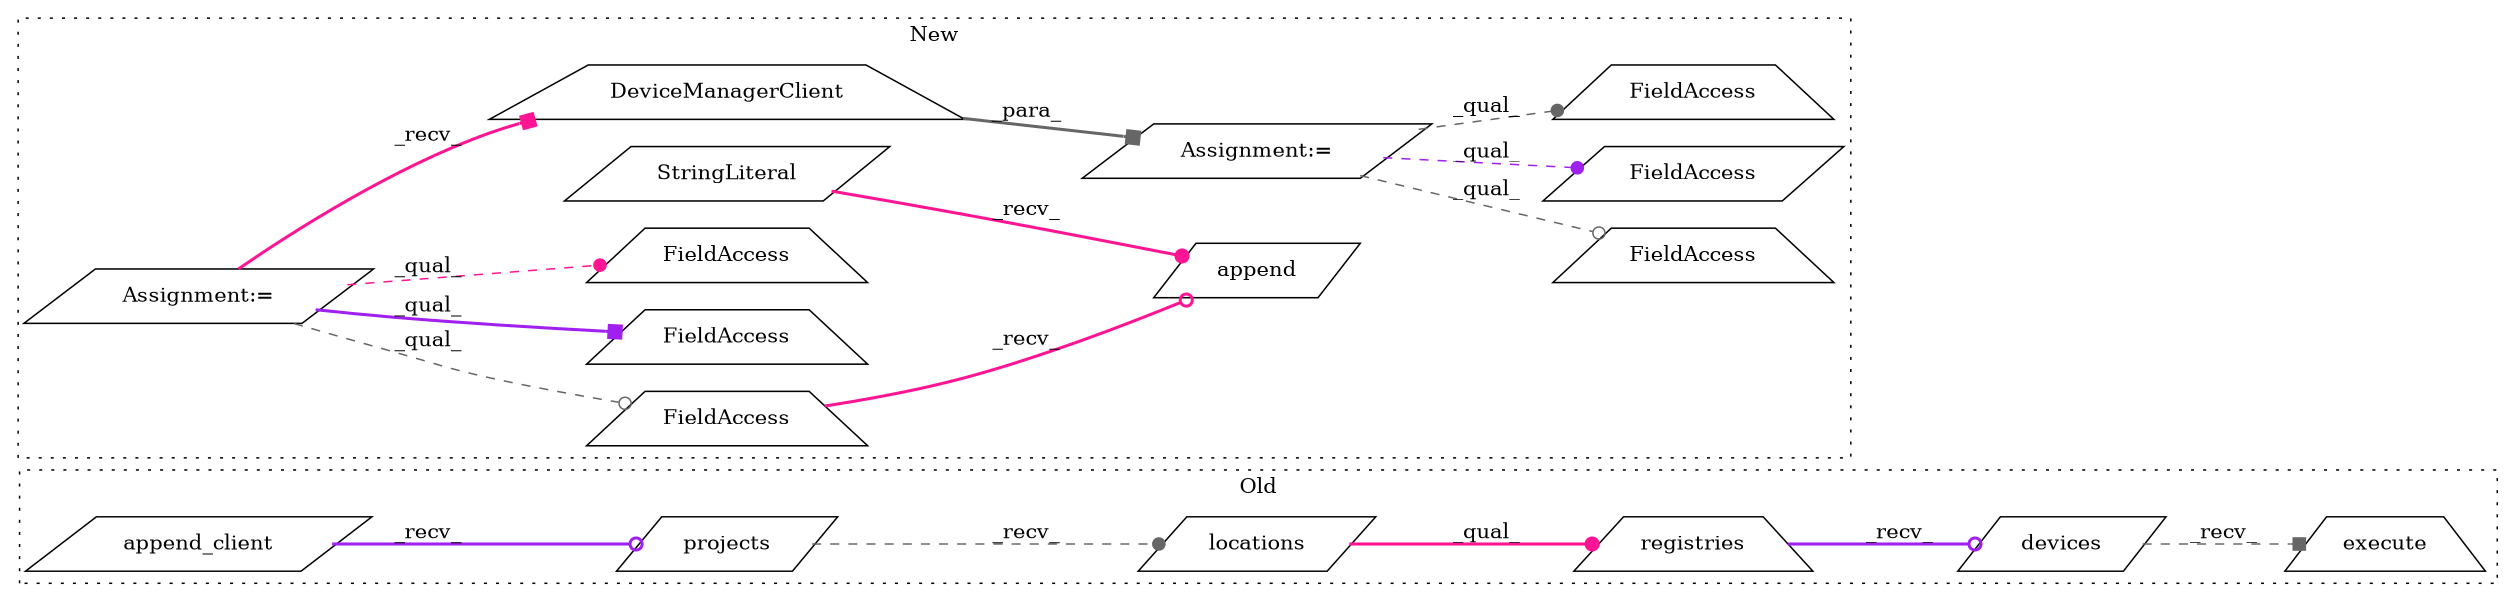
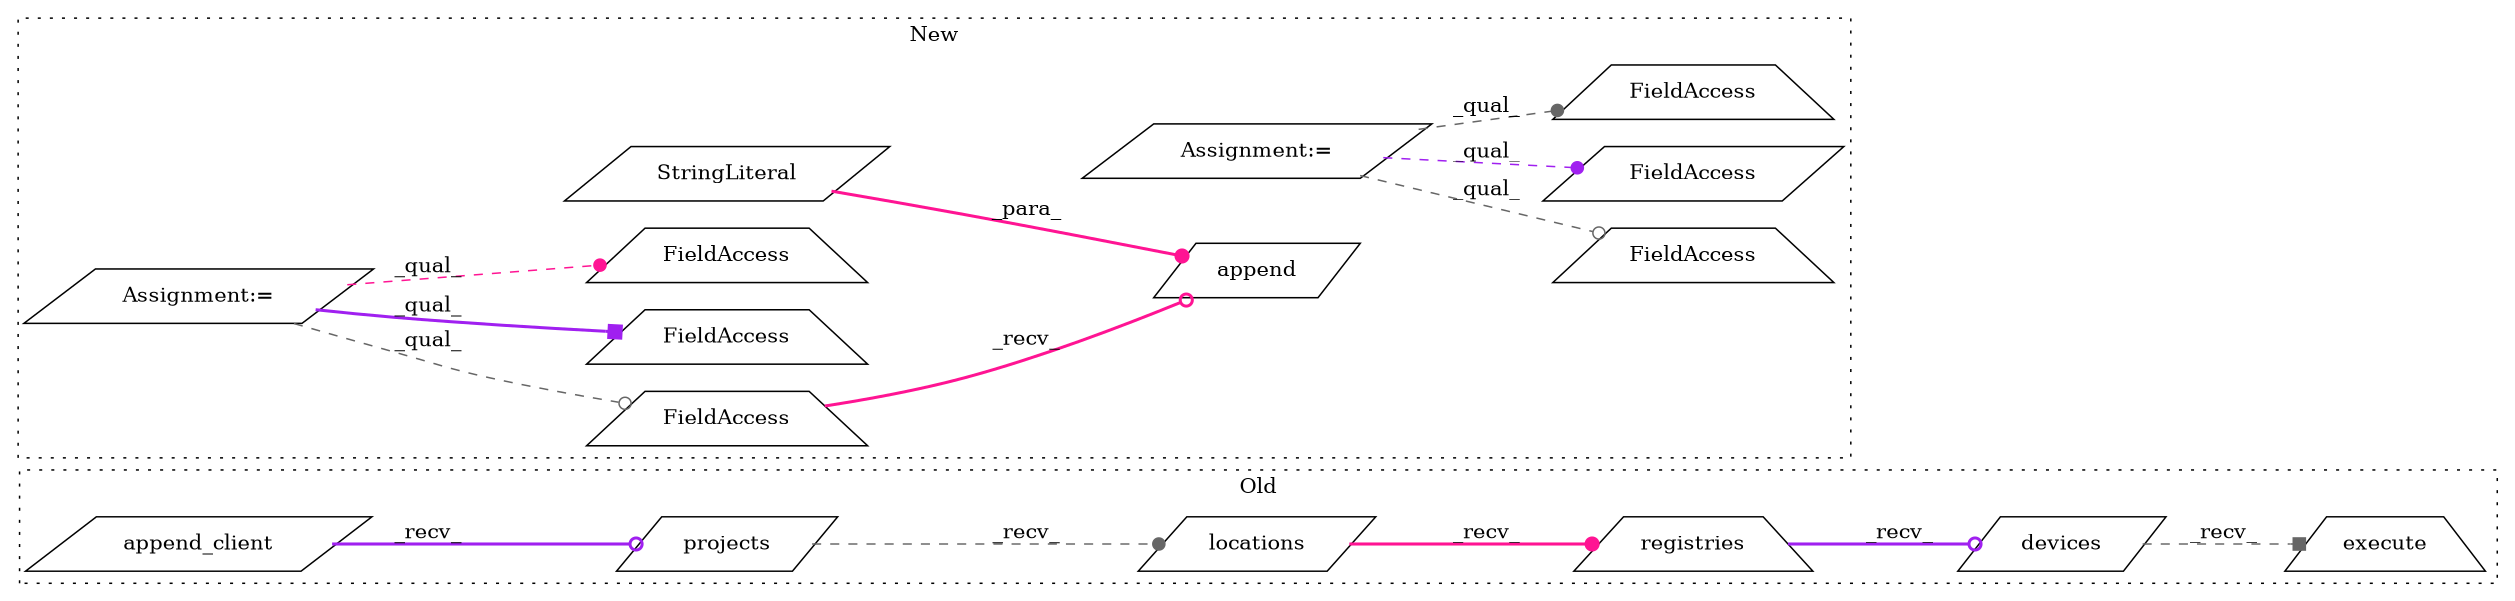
node "DeviceManagerClient": removed
edge "StringLiteral" -> "append": label "_recv_" -> "_para_"
edge "locations" -> "registries": label "_qual_" -> "_recv_"
